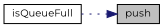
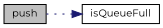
edge "isQueueFull" -> "push": reversed
